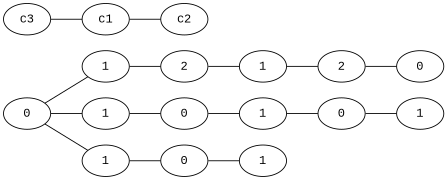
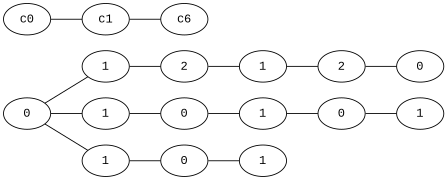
node "c3": label "c3" -> "c0"
node "c2": label "c2" -> "c6"
